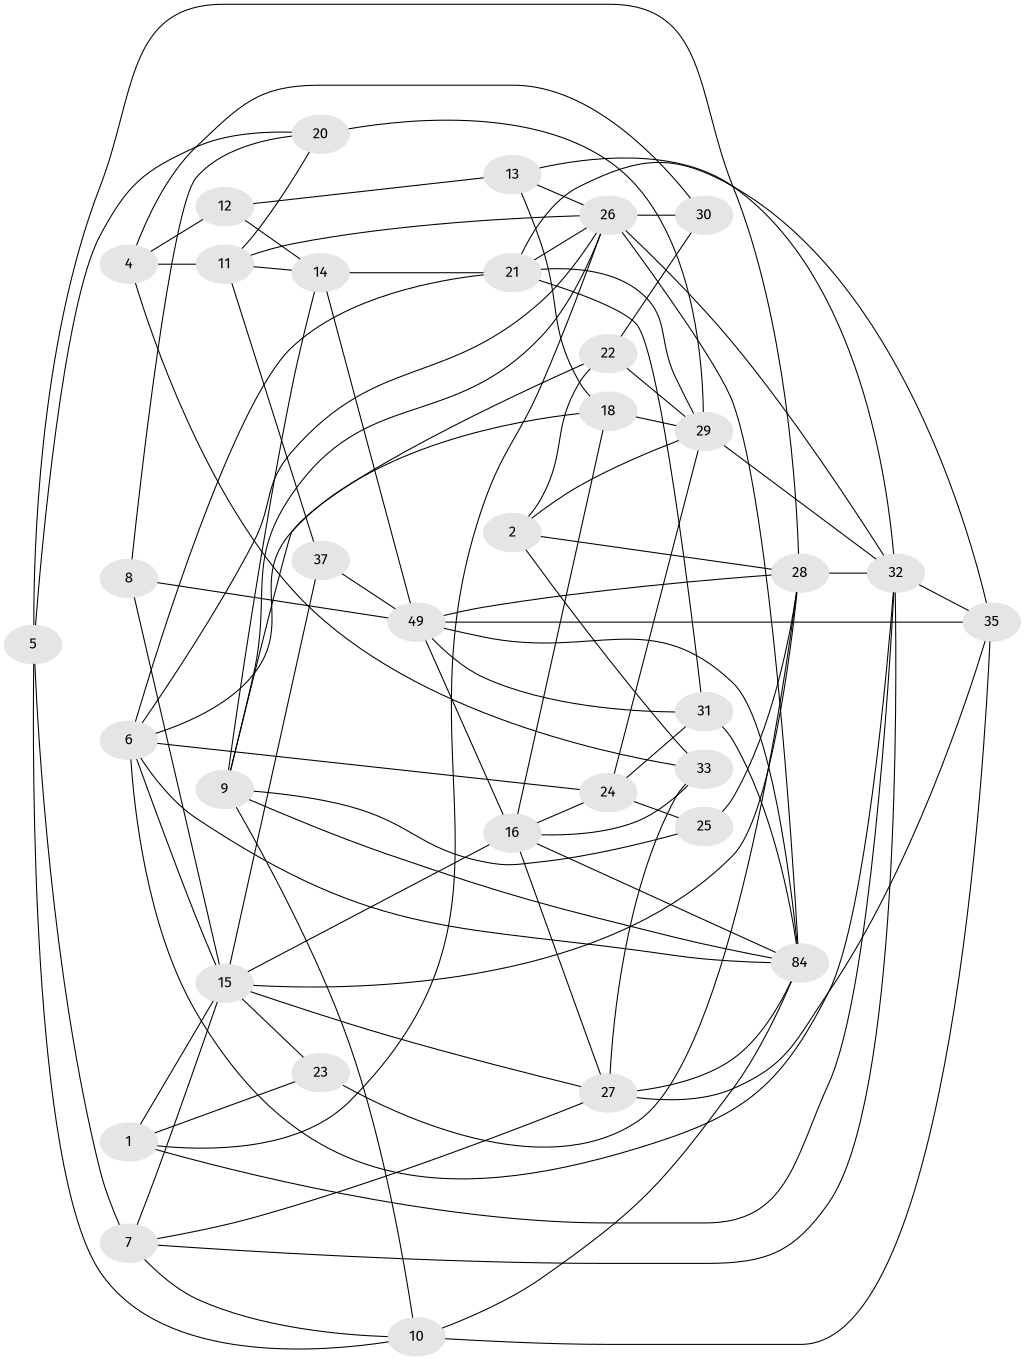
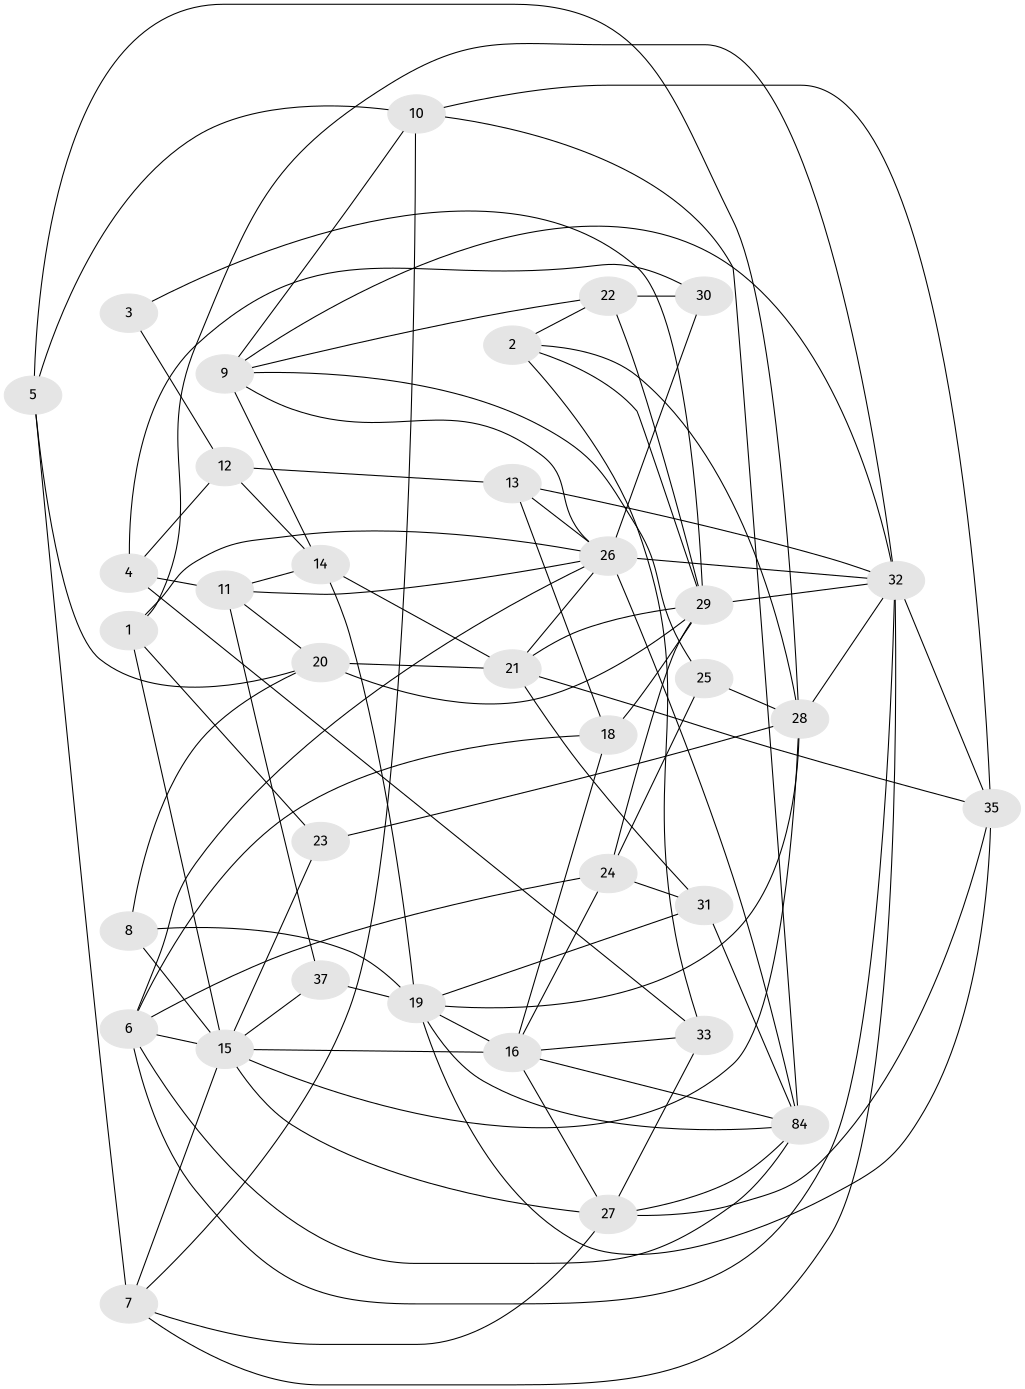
node "3": added
edge "21" -- "6": now "21" -- "20"
node "49": label "49" -> "19"
edge "9" -- "84": now "9" -- "32"
